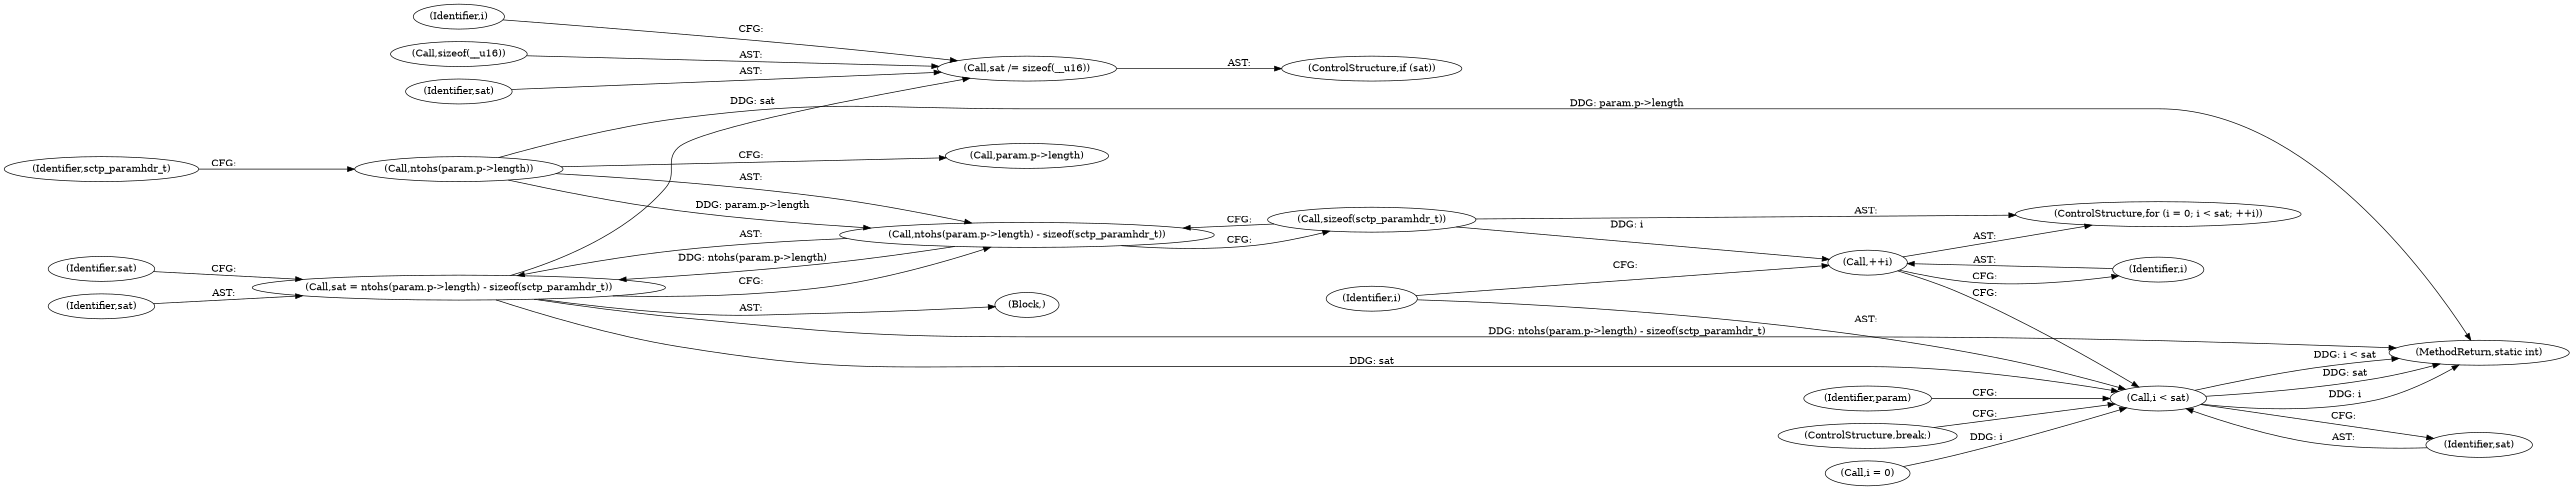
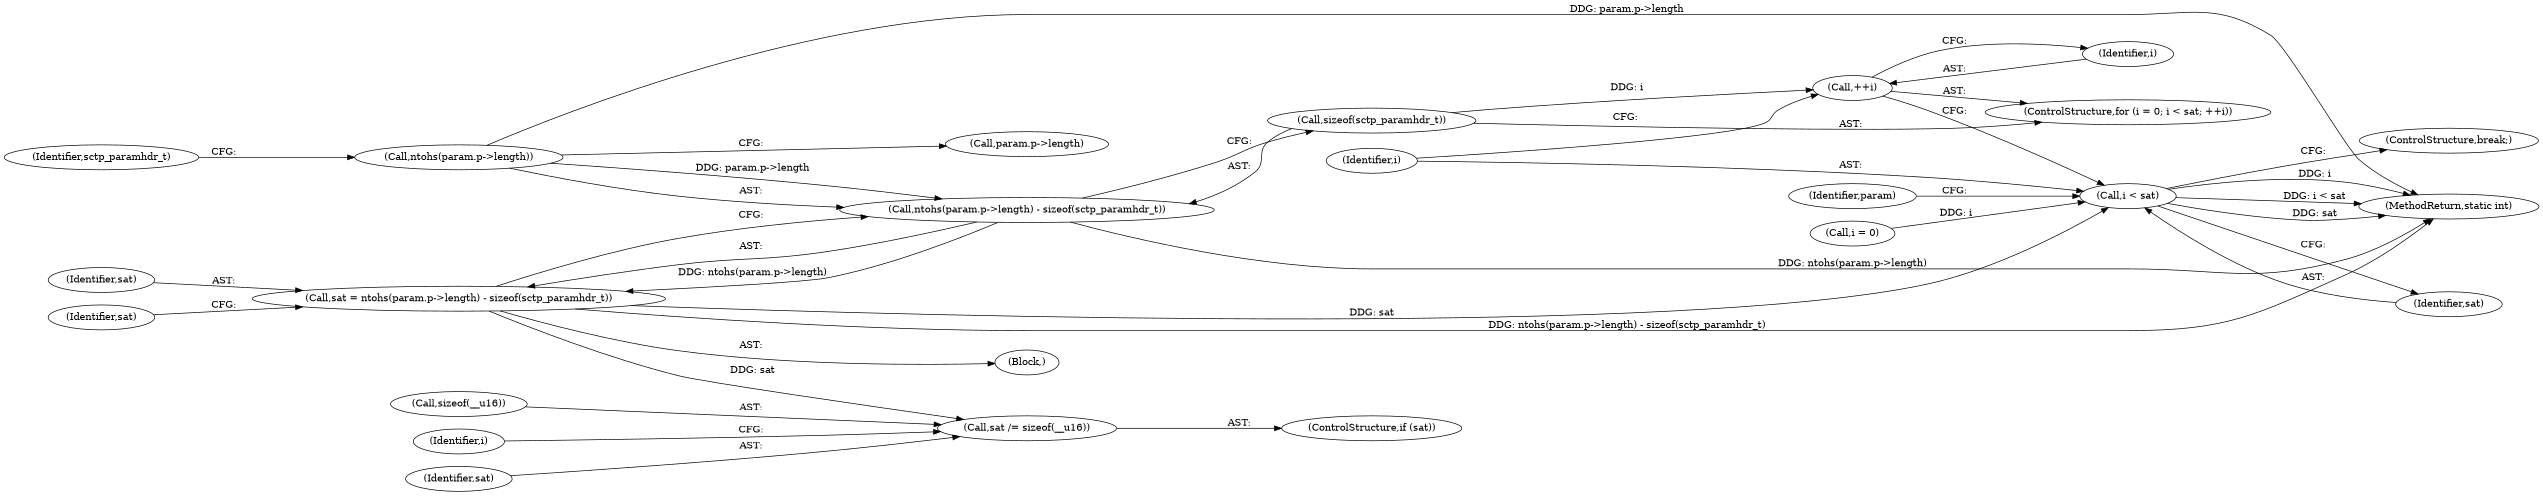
edge "(Call,sizeof(sctp_paramhdr_t))" -> "(Call,ntohs(param.p->length) - sizeof(sctp_paramhdr_t))": label "CFG: " -> "AST: "
edge "(Call,ntohs(param.p->length) - sizeof(sctp_paramhdr_t))" -> "(MethodReturn,static int)": added, label "DDG: ntohs(param.p->length)"
edge "(ControlStructure,break;)" -> "(Call,i < sat)": reversed
